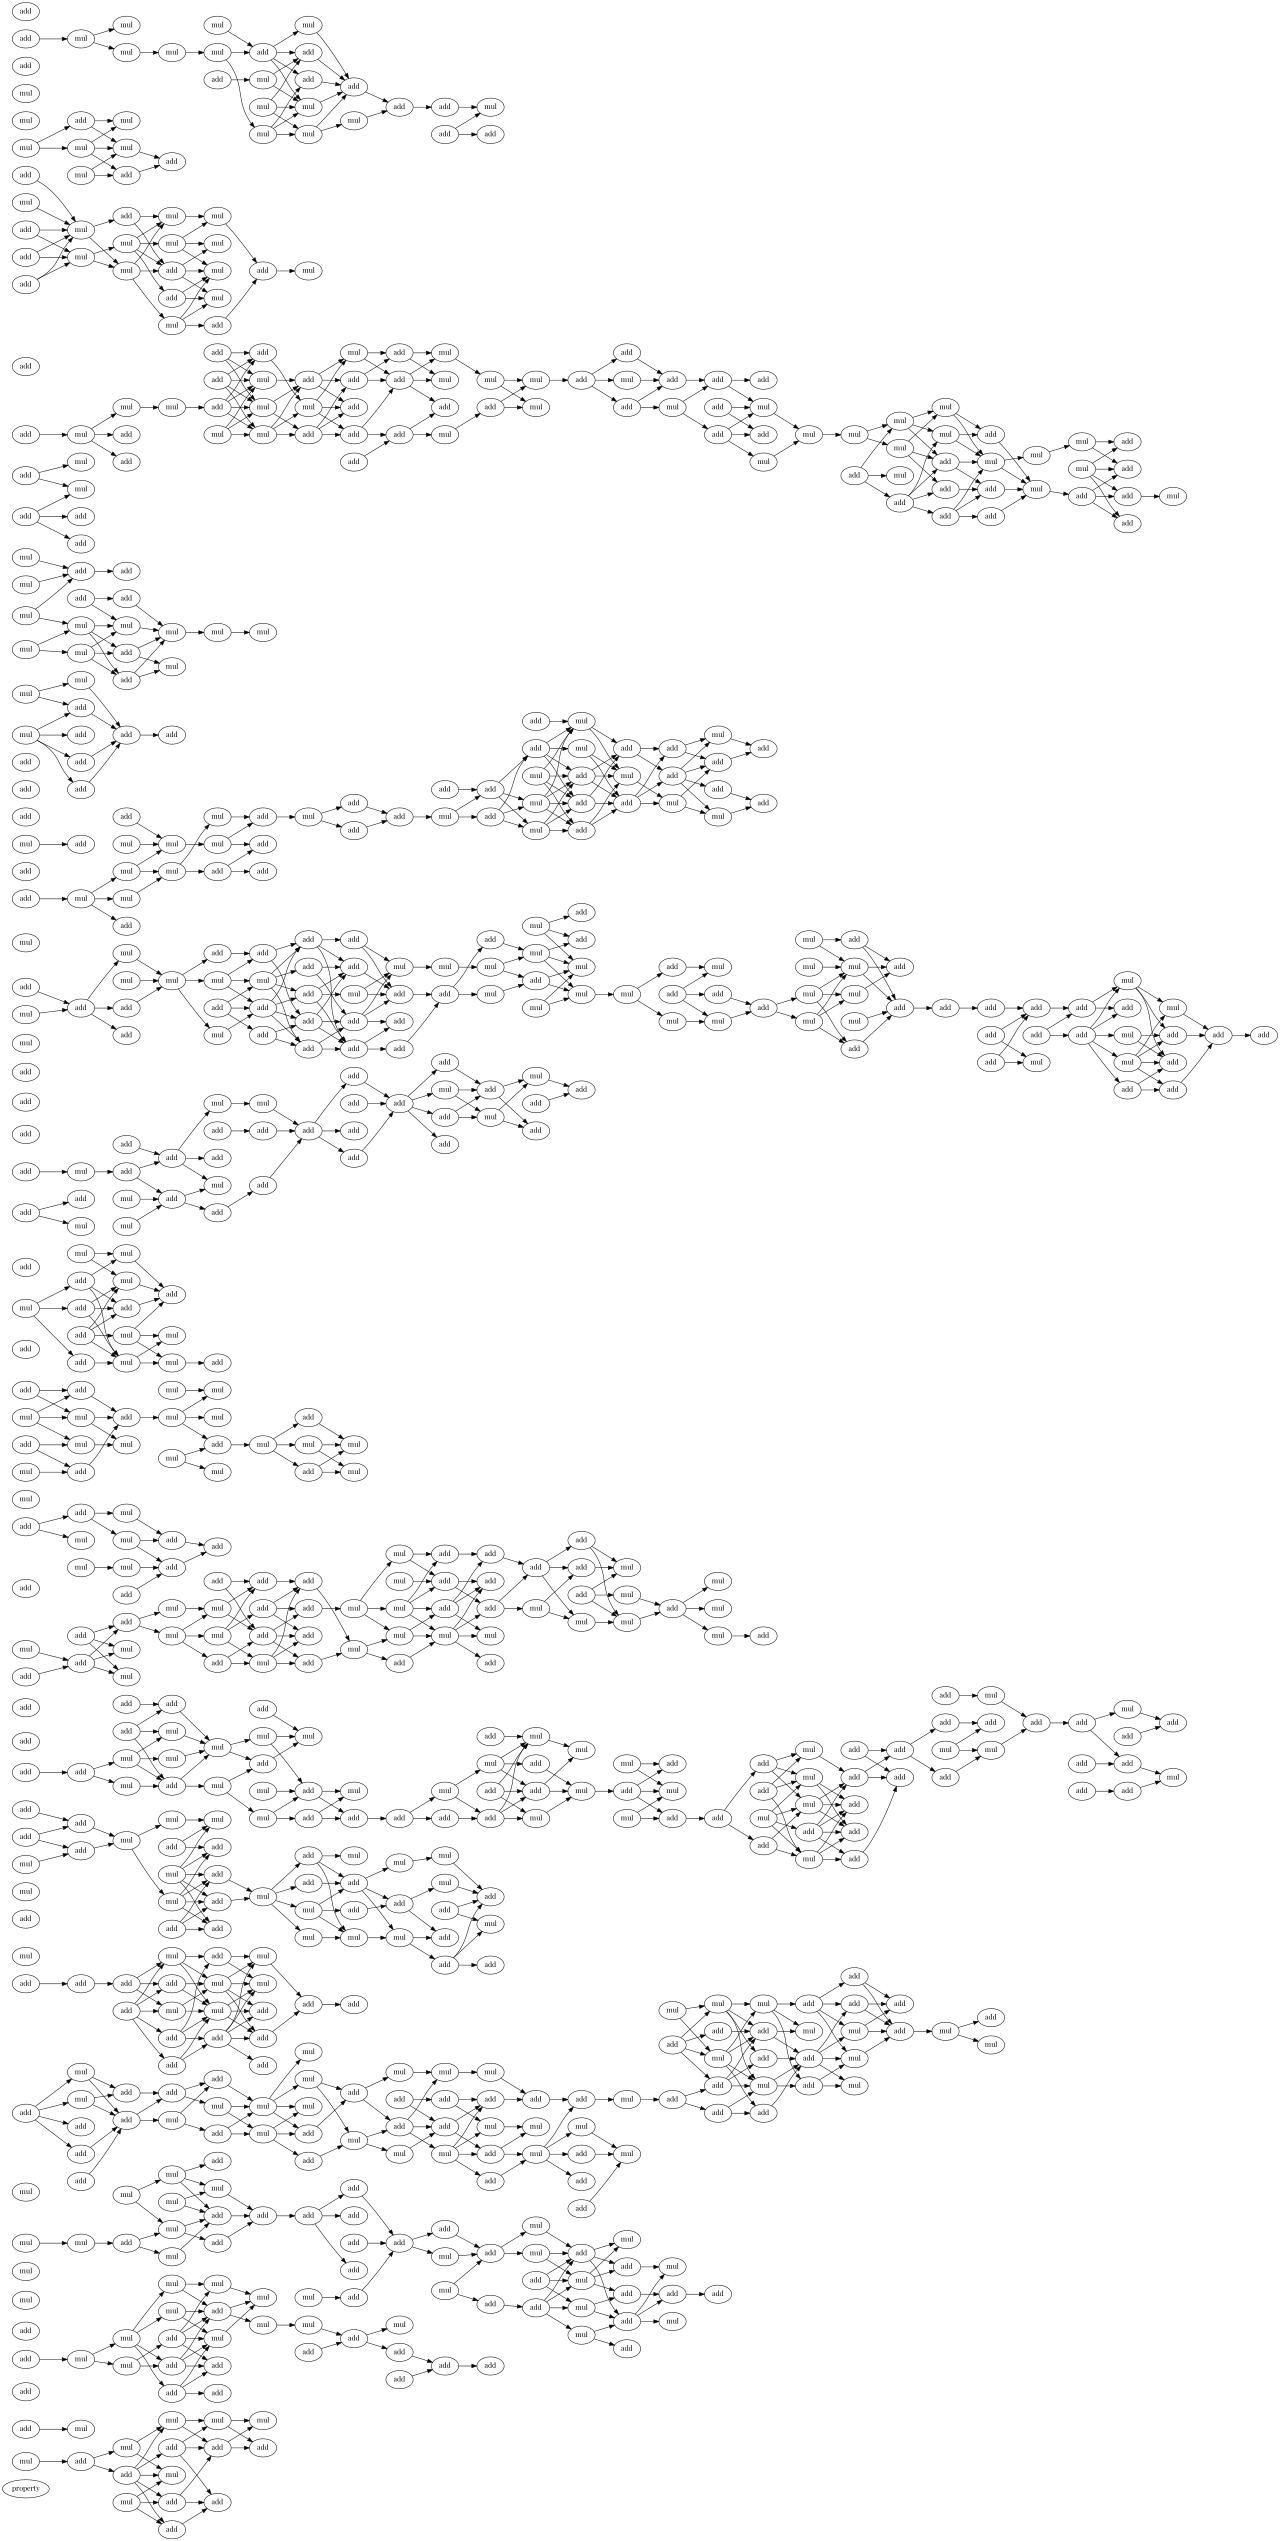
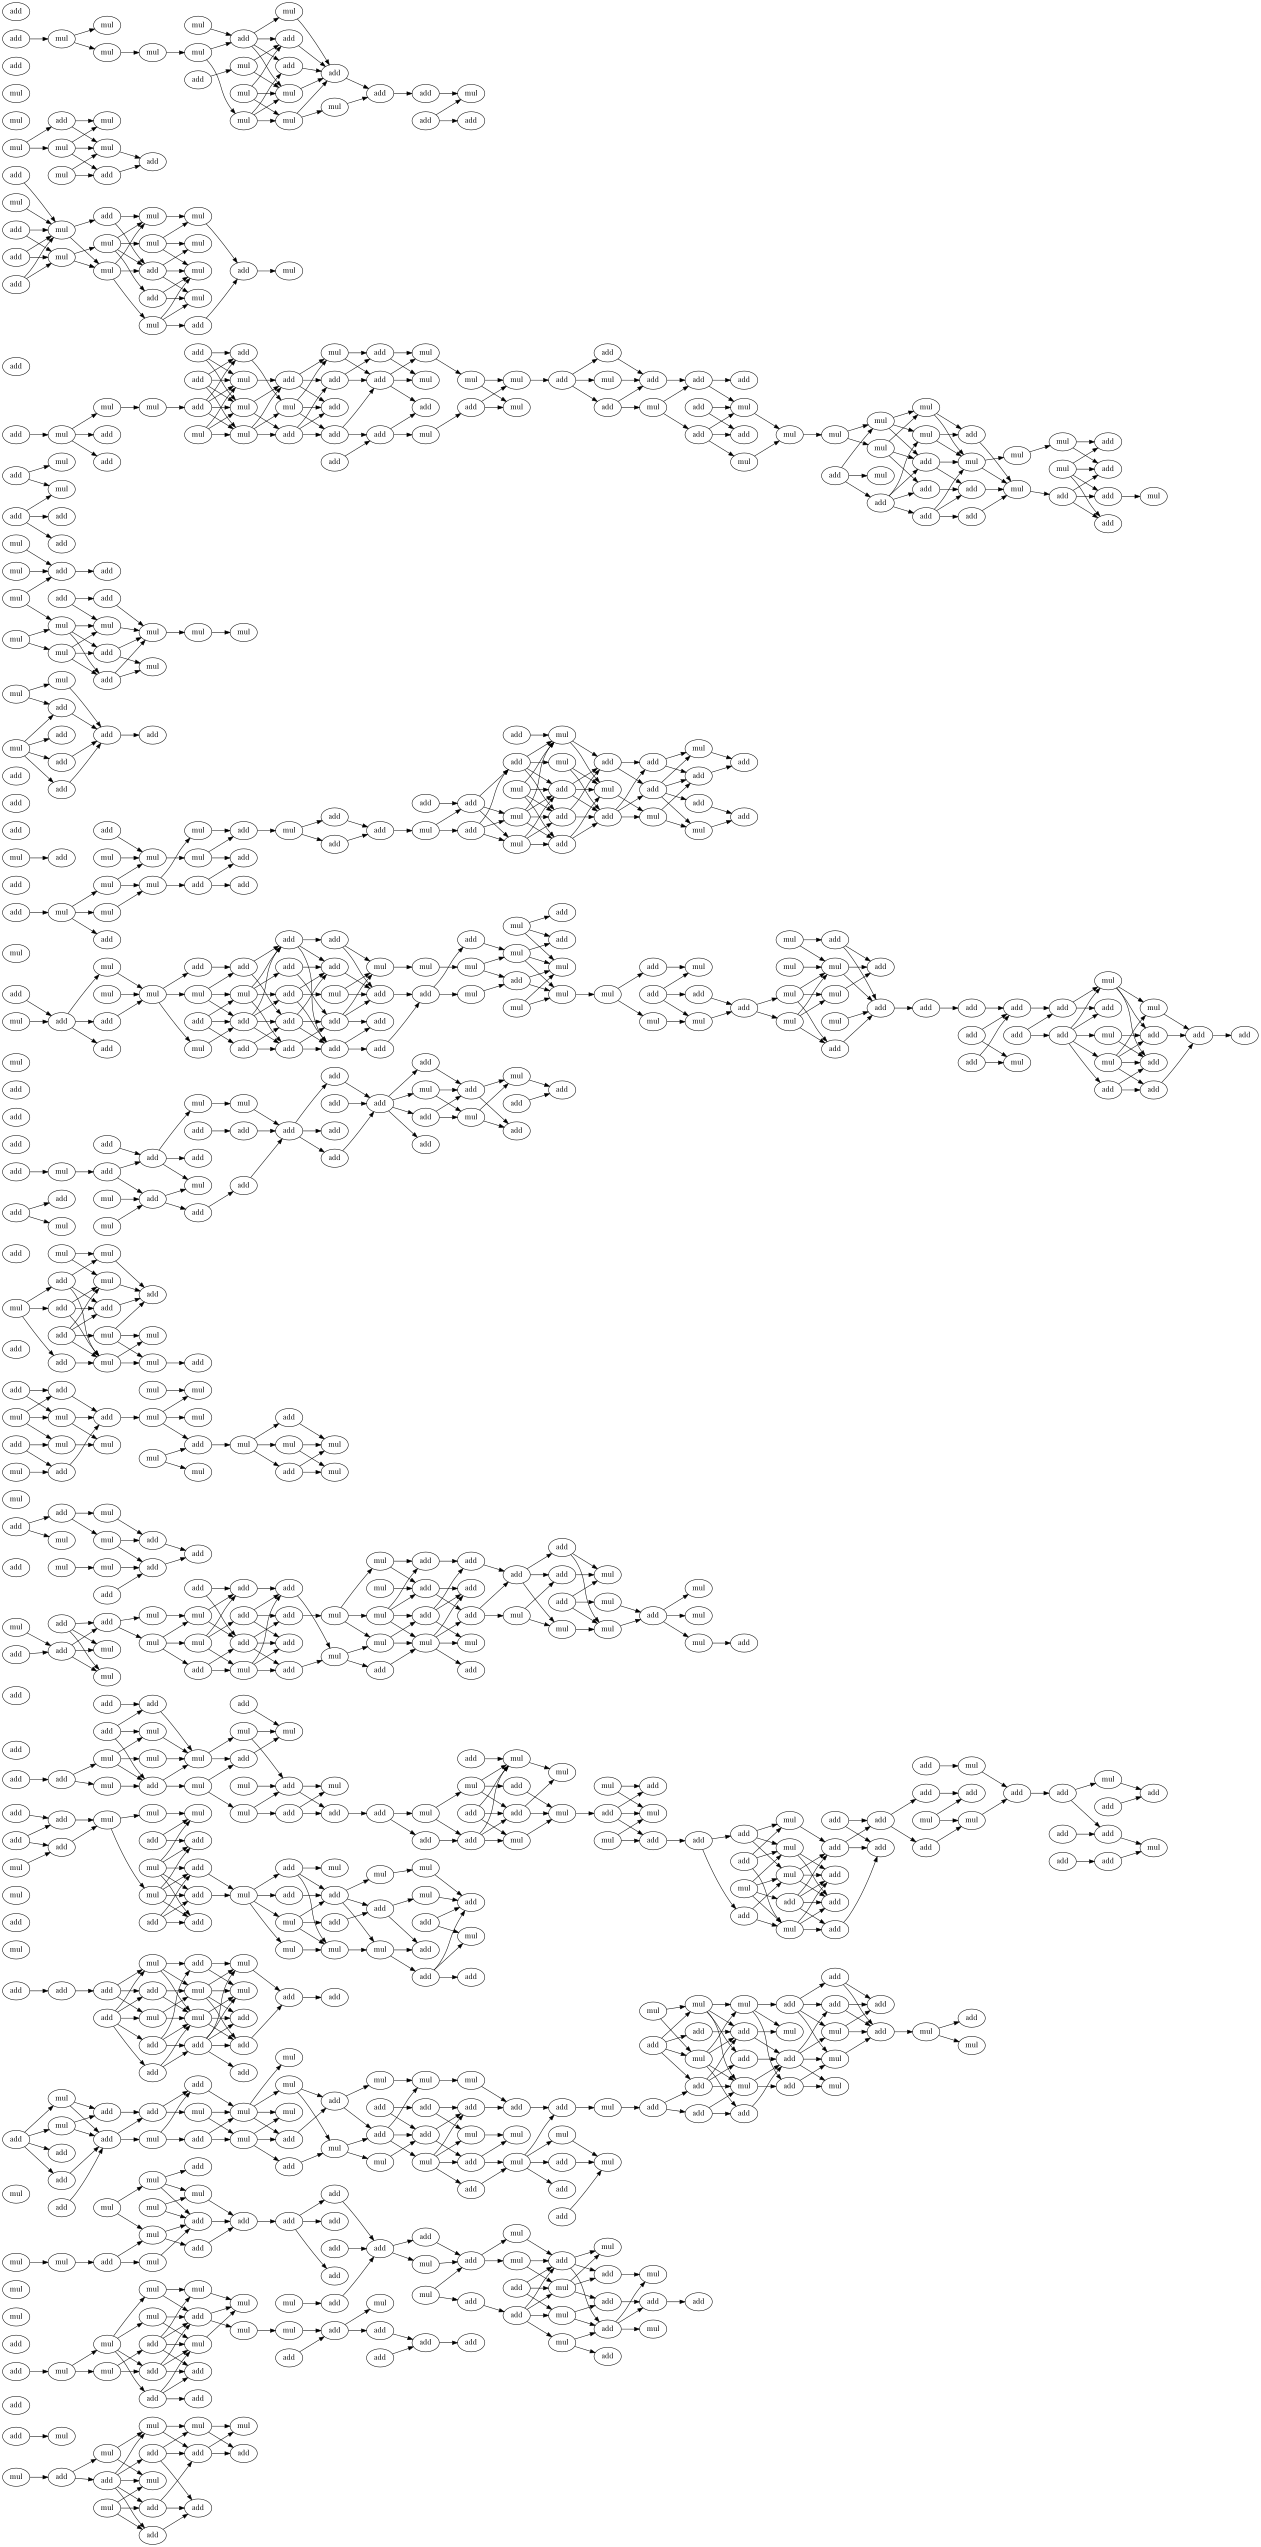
node "property": removed
